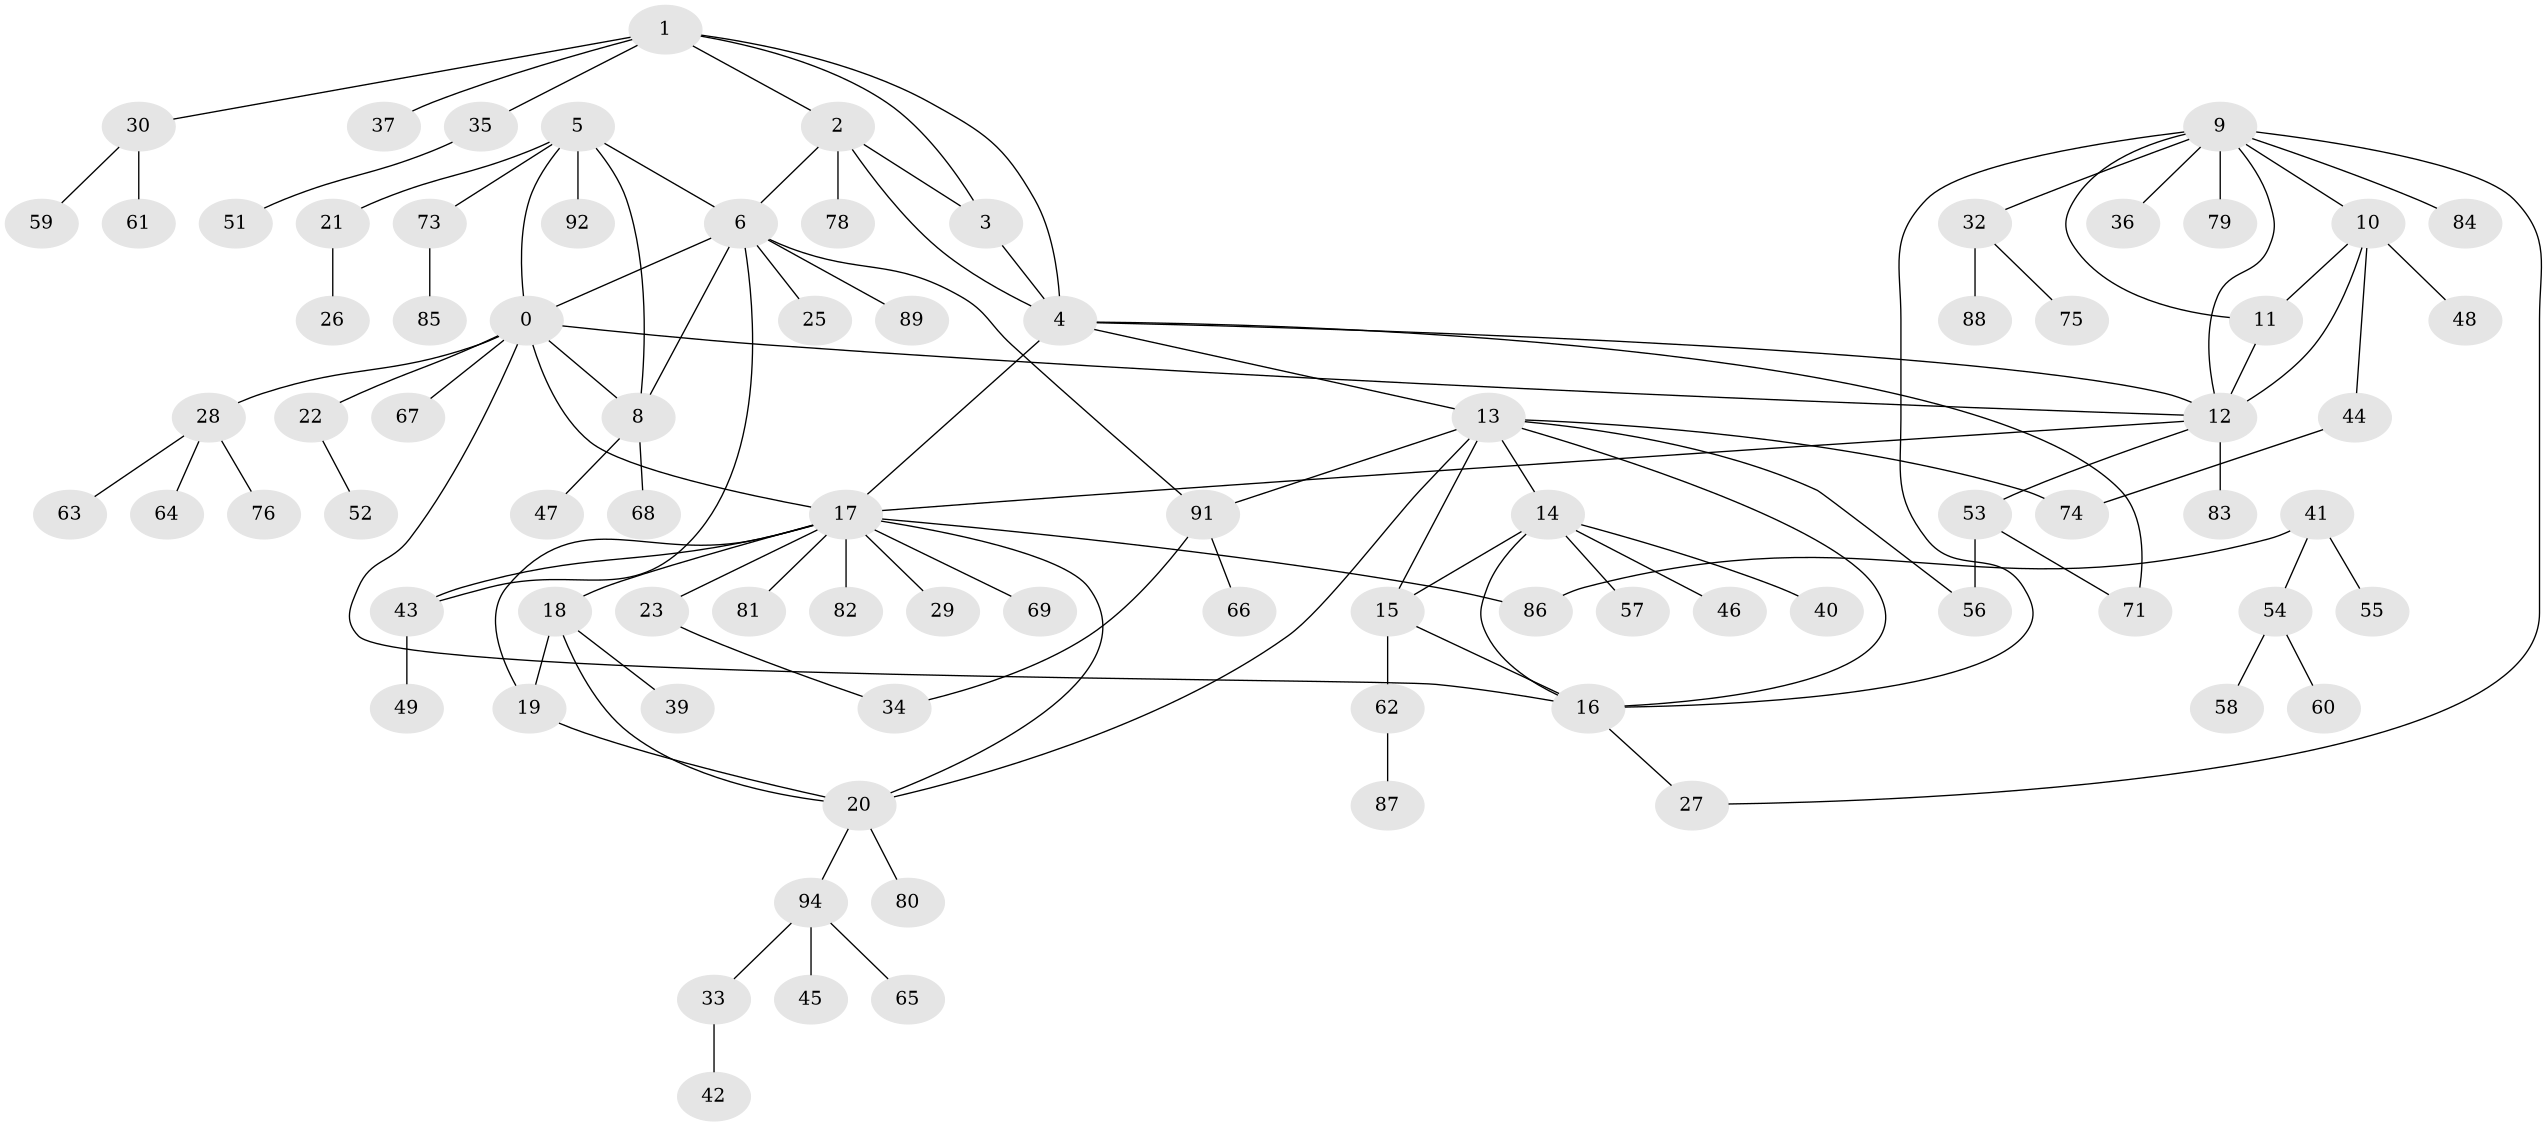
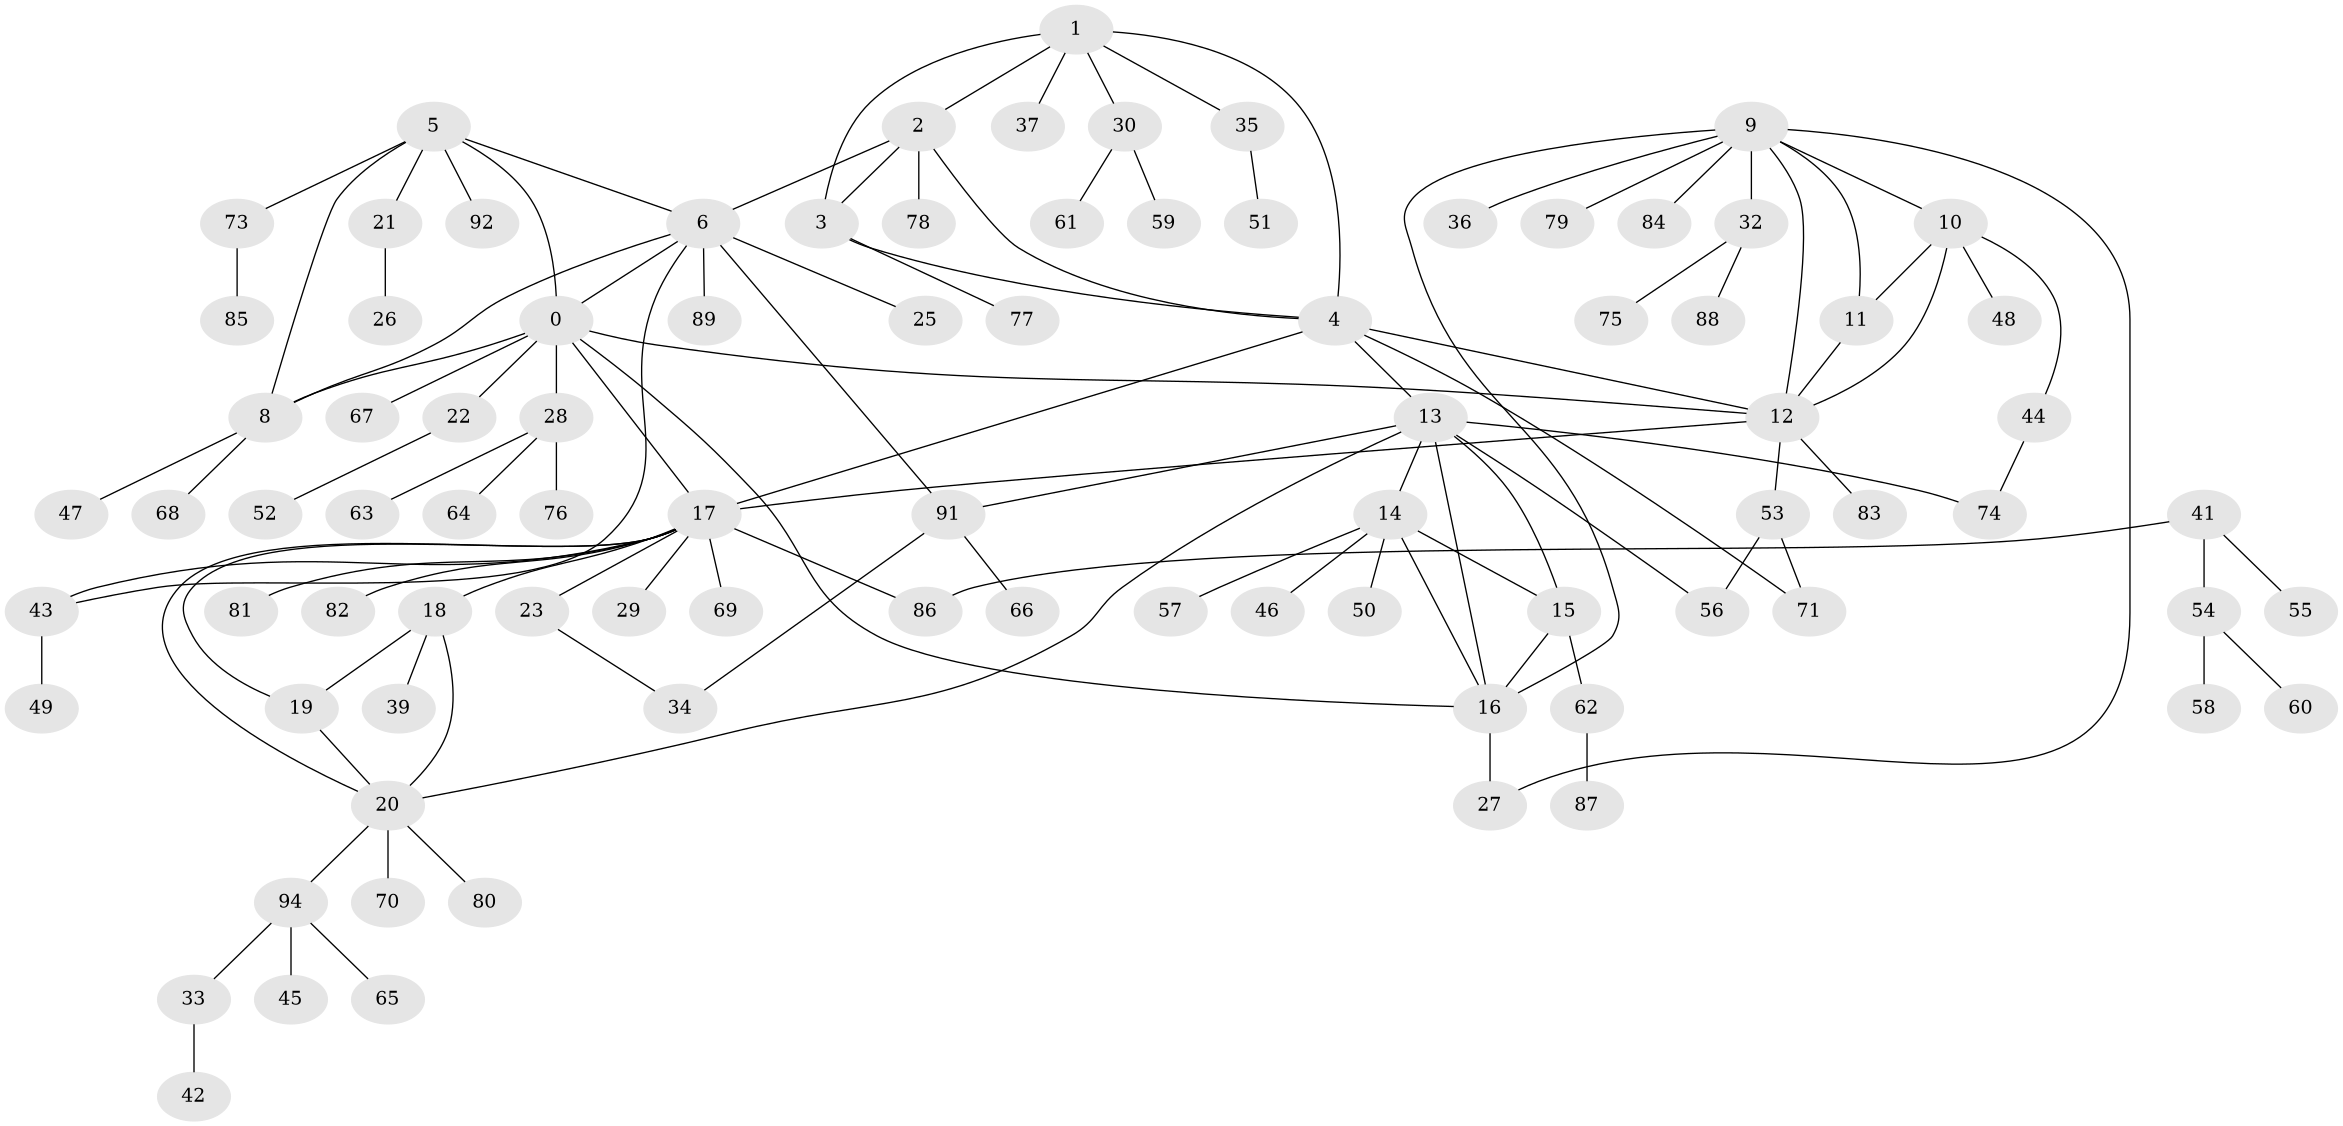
node "77": added
node "40": label "40" -> "50"
node "70": added
